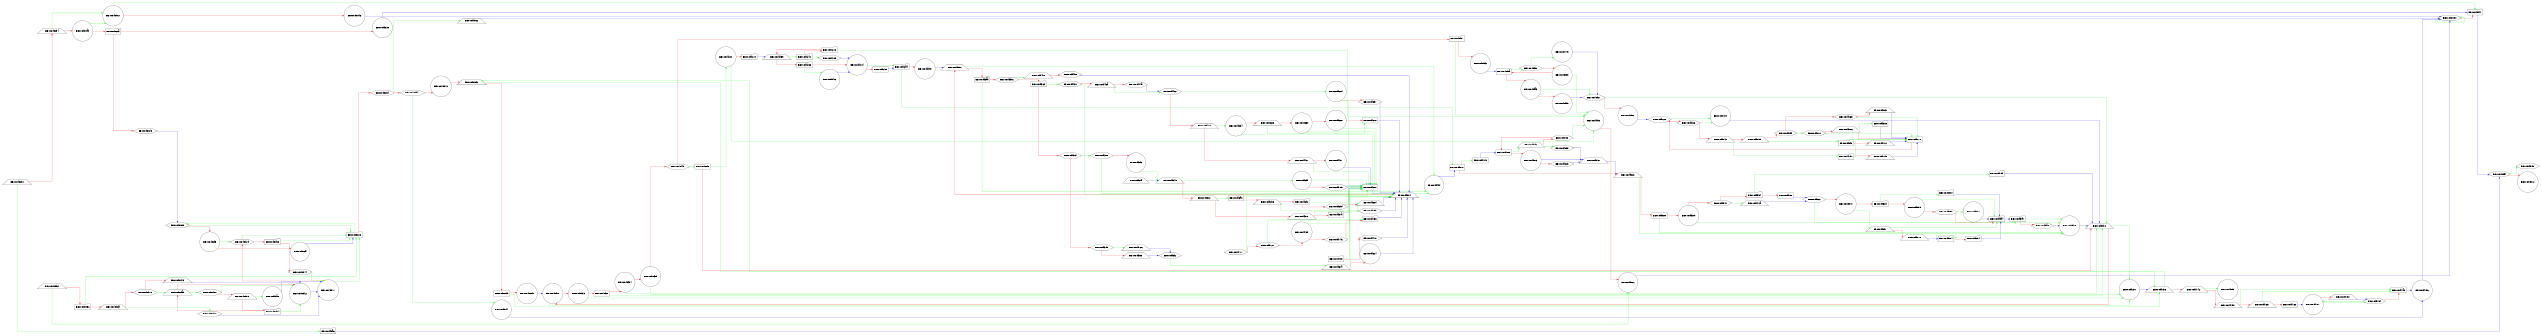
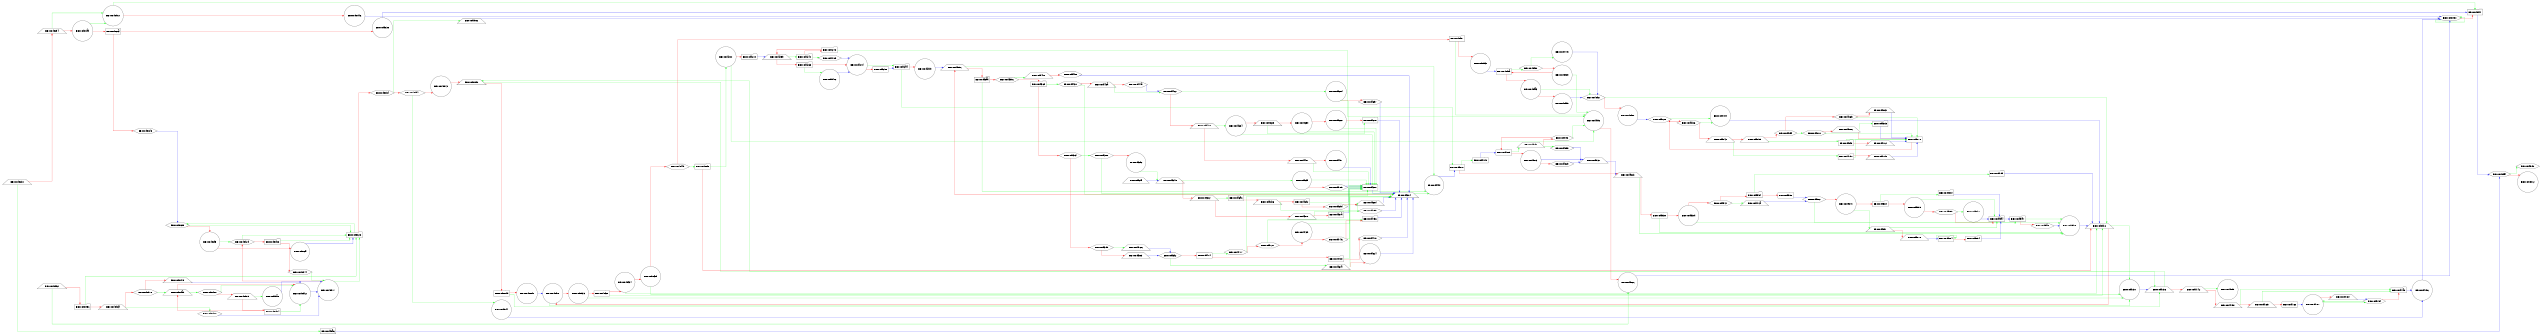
node "BB008df404": added
